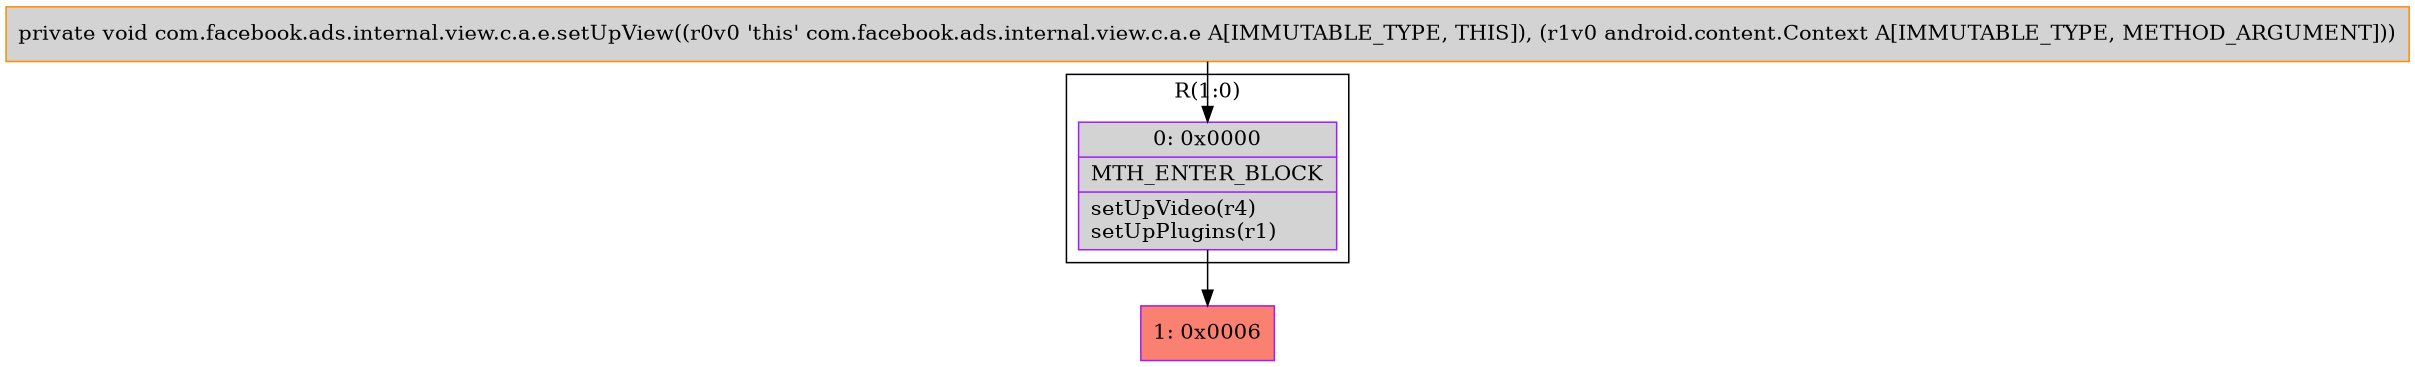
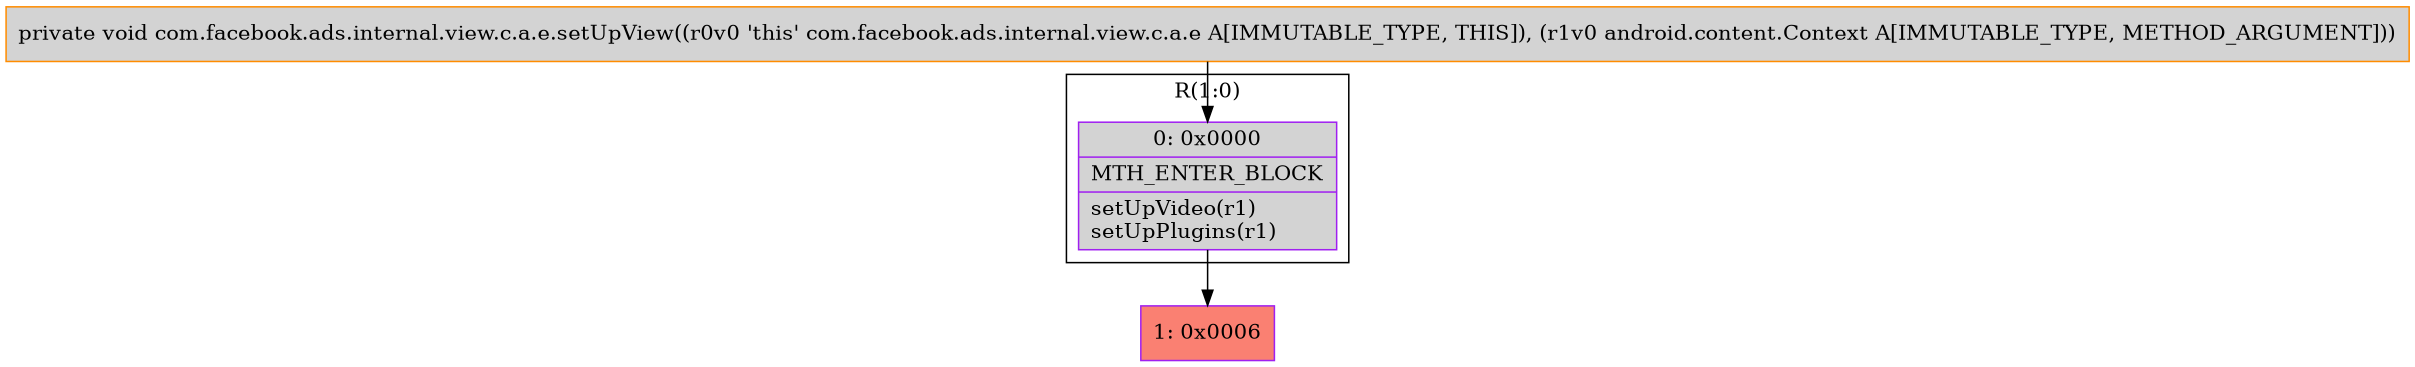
node "0: 0x0000": text "setUpVideo(r4)" -> "setUpVideo(r1)"
